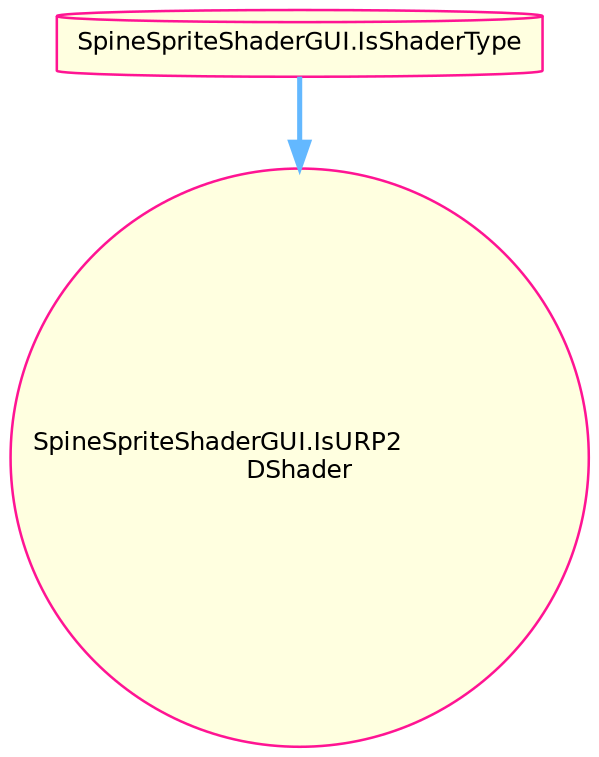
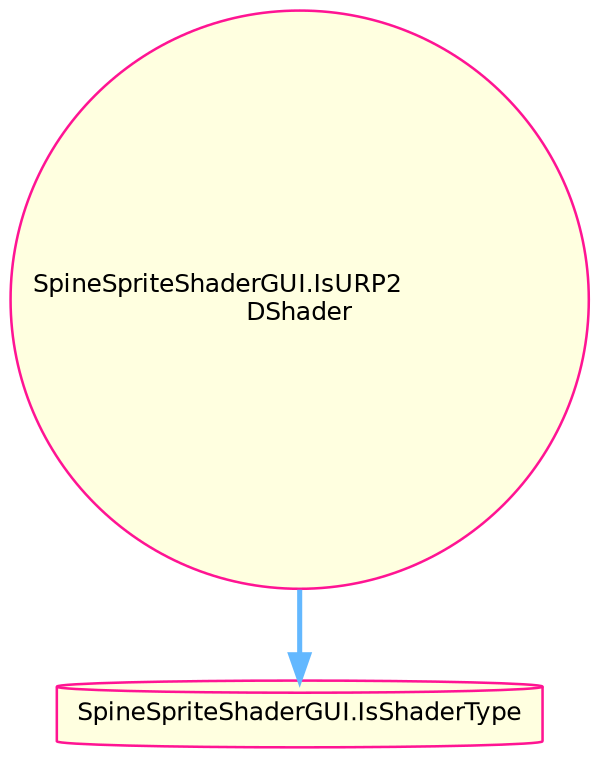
edge "SpineSpriteShaderGUI.IsShaderType" -> "SpineSpriteShaderGUI.IsURP2 DShader": reversed
